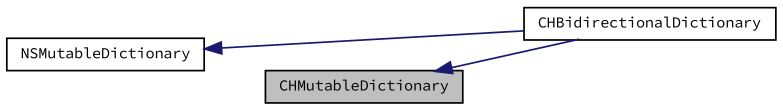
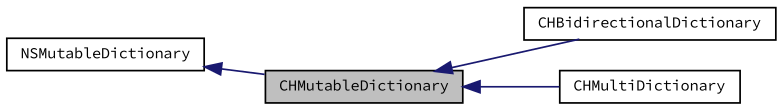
edge "CHBidirectionalDictionary" -> "NSMutableDictionary": now "CHMutableDictionary" -> "NSMutableDictionary"
node "CHMultiDictionary": added
